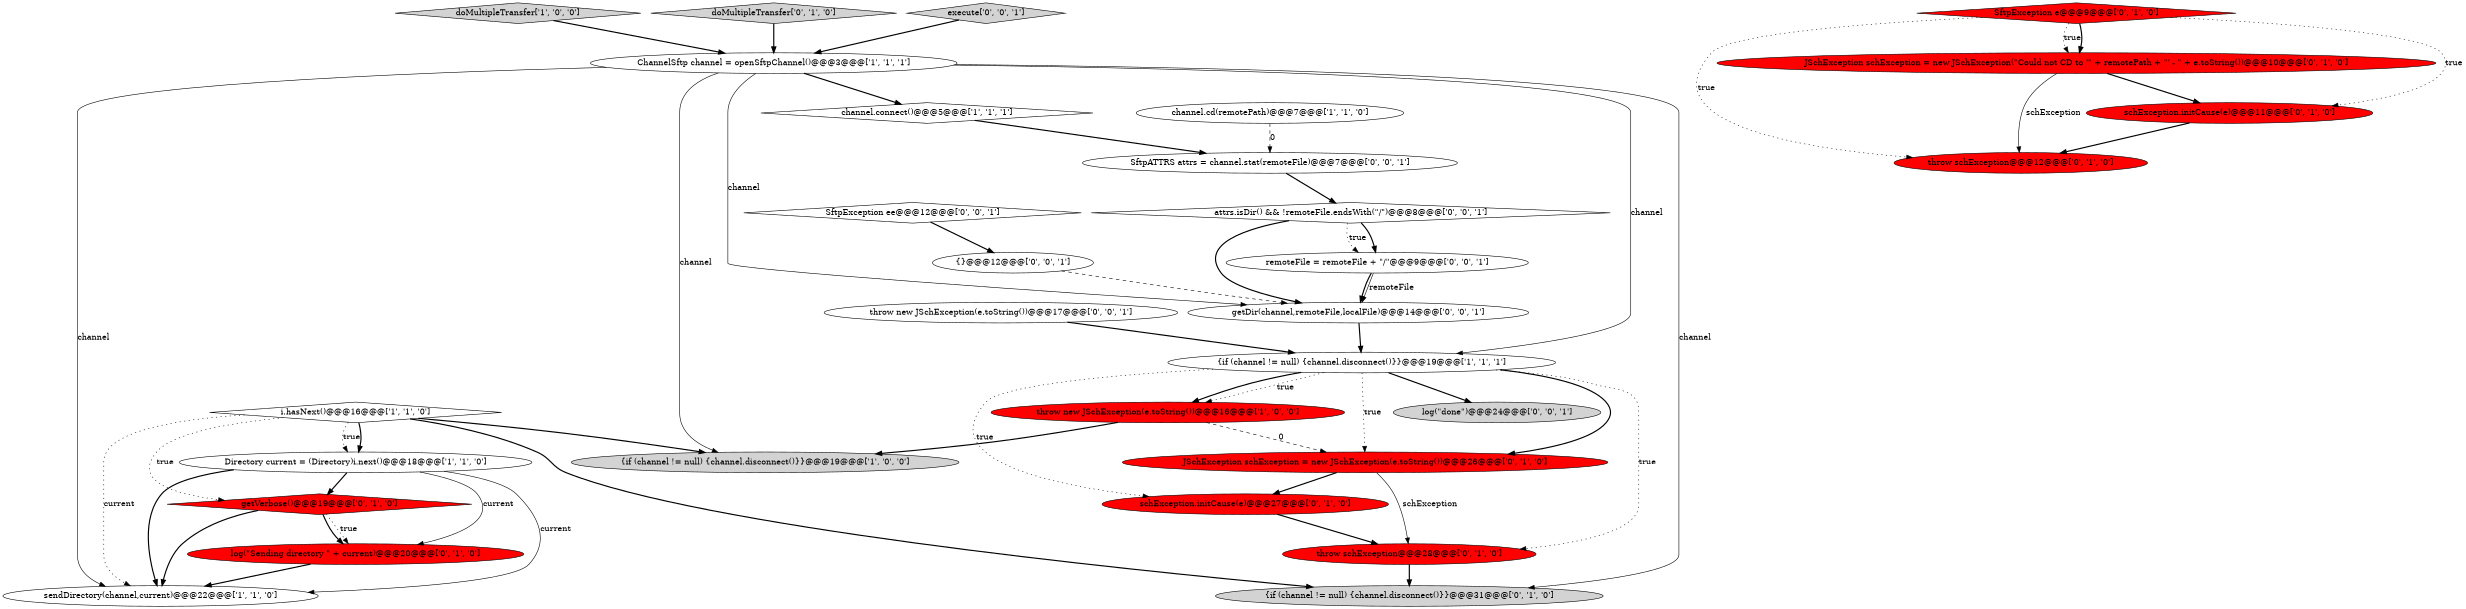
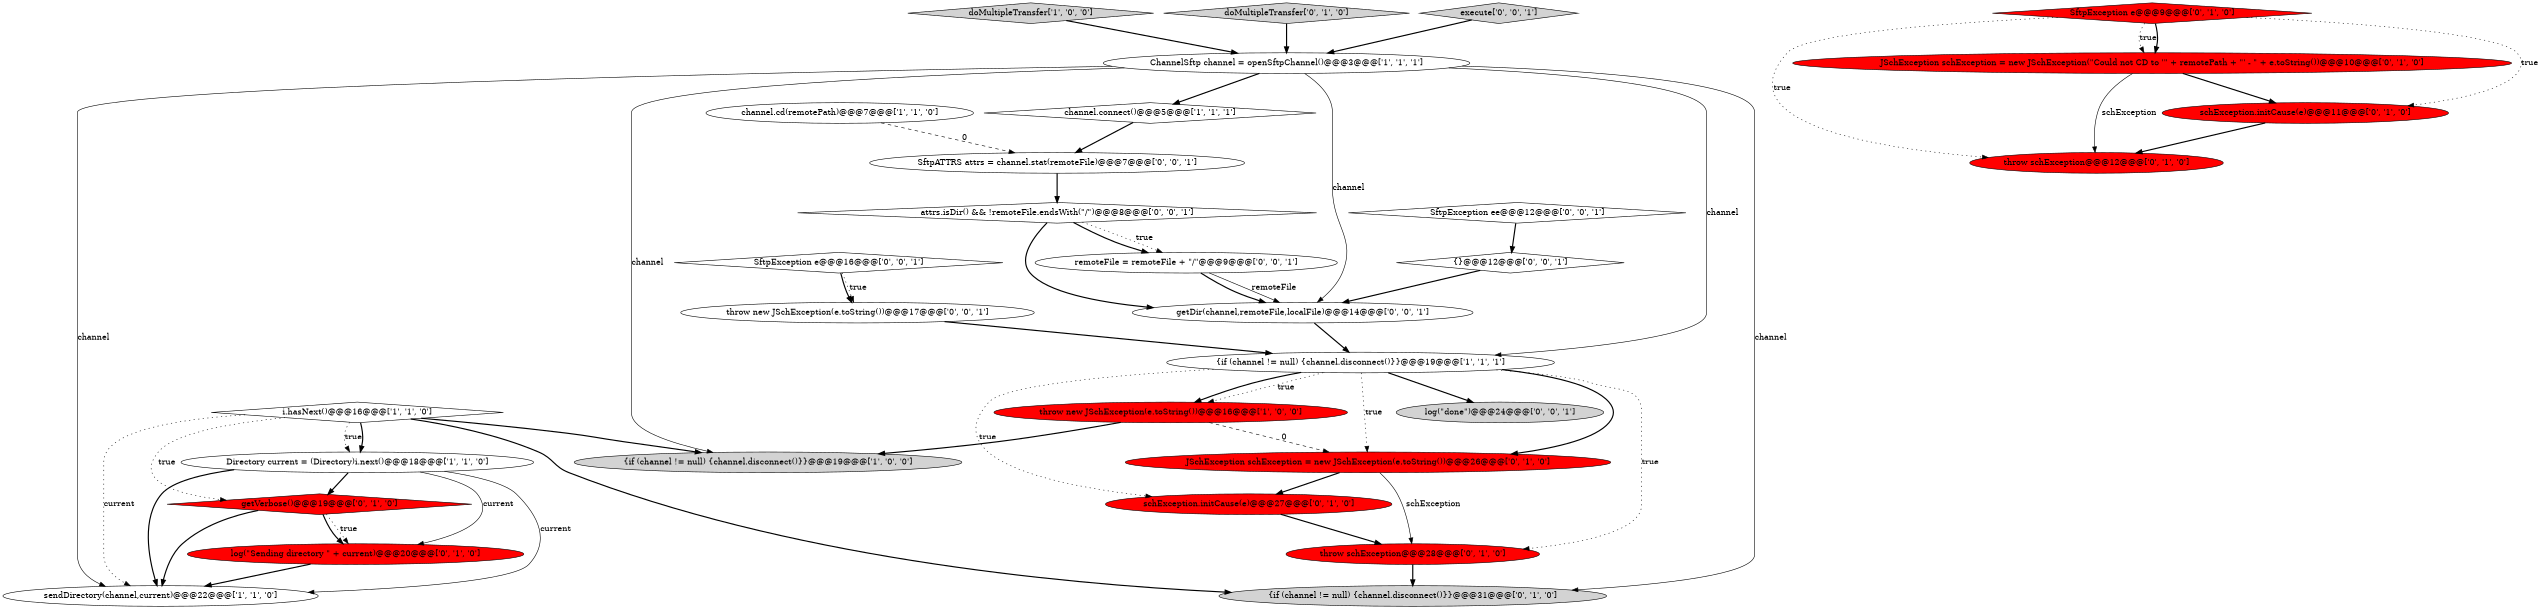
node "SftpException e@@@16@@@['0', '0', '1']": added
node "{}@@@12@@@['0', '0', '1']": shape ellipse -> diamond
edge "{}@@@12@@@['0', '0', '1']" -> "getDir(channel,remoteFile,localFile)@@@14@@@['0', '0', '1']": style dashed -> bold
